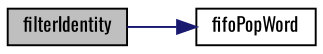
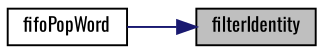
edge "filterIdentity" -> "fifoPopWord": reversed
